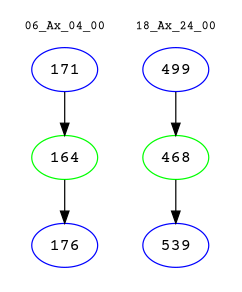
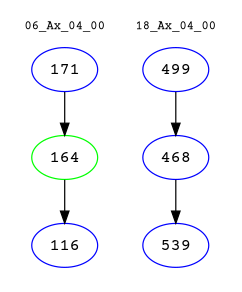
cluster "18_Ax_24_00": label "18_Ax_24_00" -> "18_Ax_04_00"
node "468": color green -> blue
node "176": label "176" -> "116"
